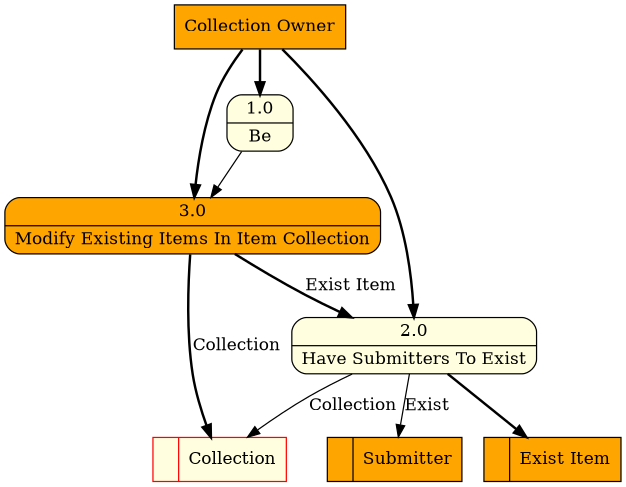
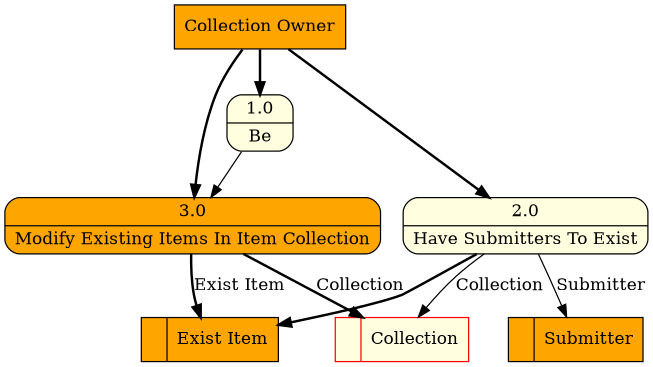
edge "3.0" -> "2.0": now "3.0" -> "Exist Item"
edge "2.0" -> "Submitter": label "Exist" -> "Submitter"
